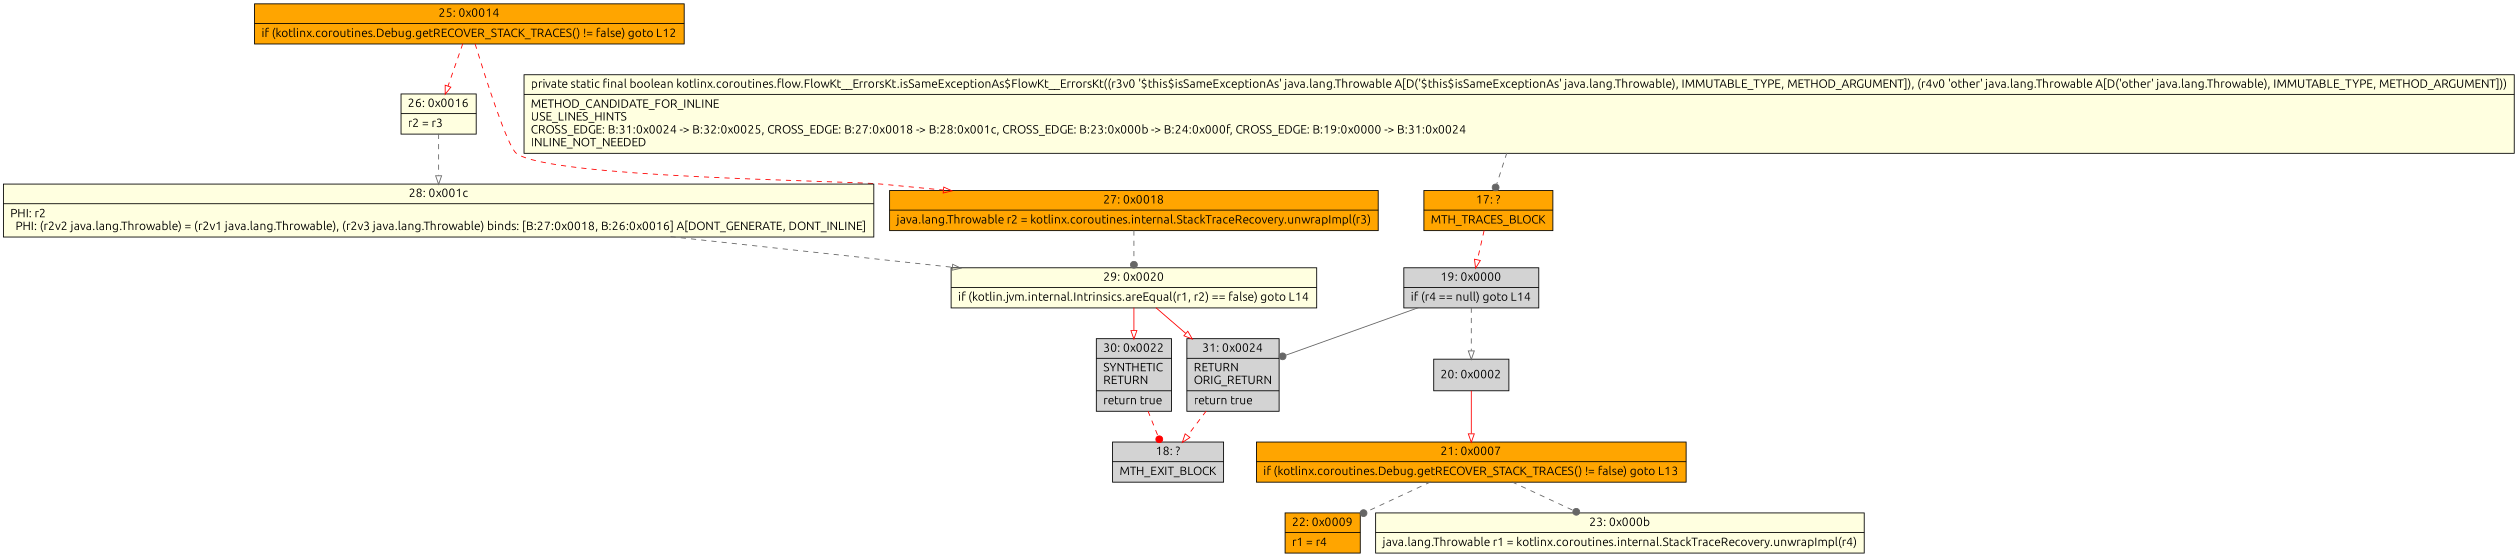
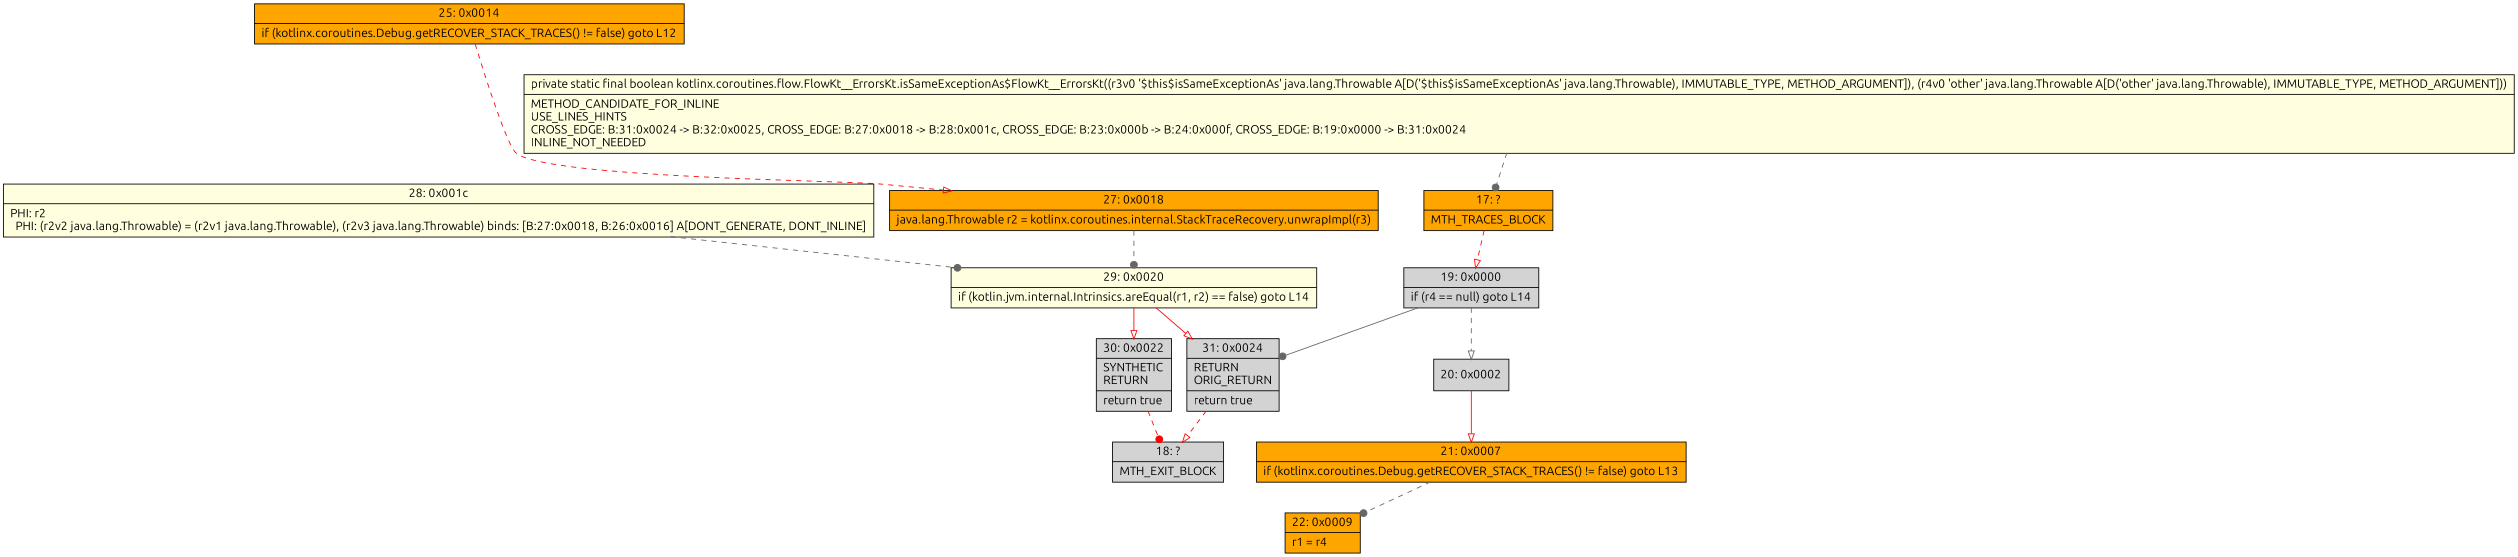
node "26: 0x0016": removed
edge "28: 0x001c" -> "29: 0x0020": arrowhead onormal -> dot
node "23: 0x000b": removed
